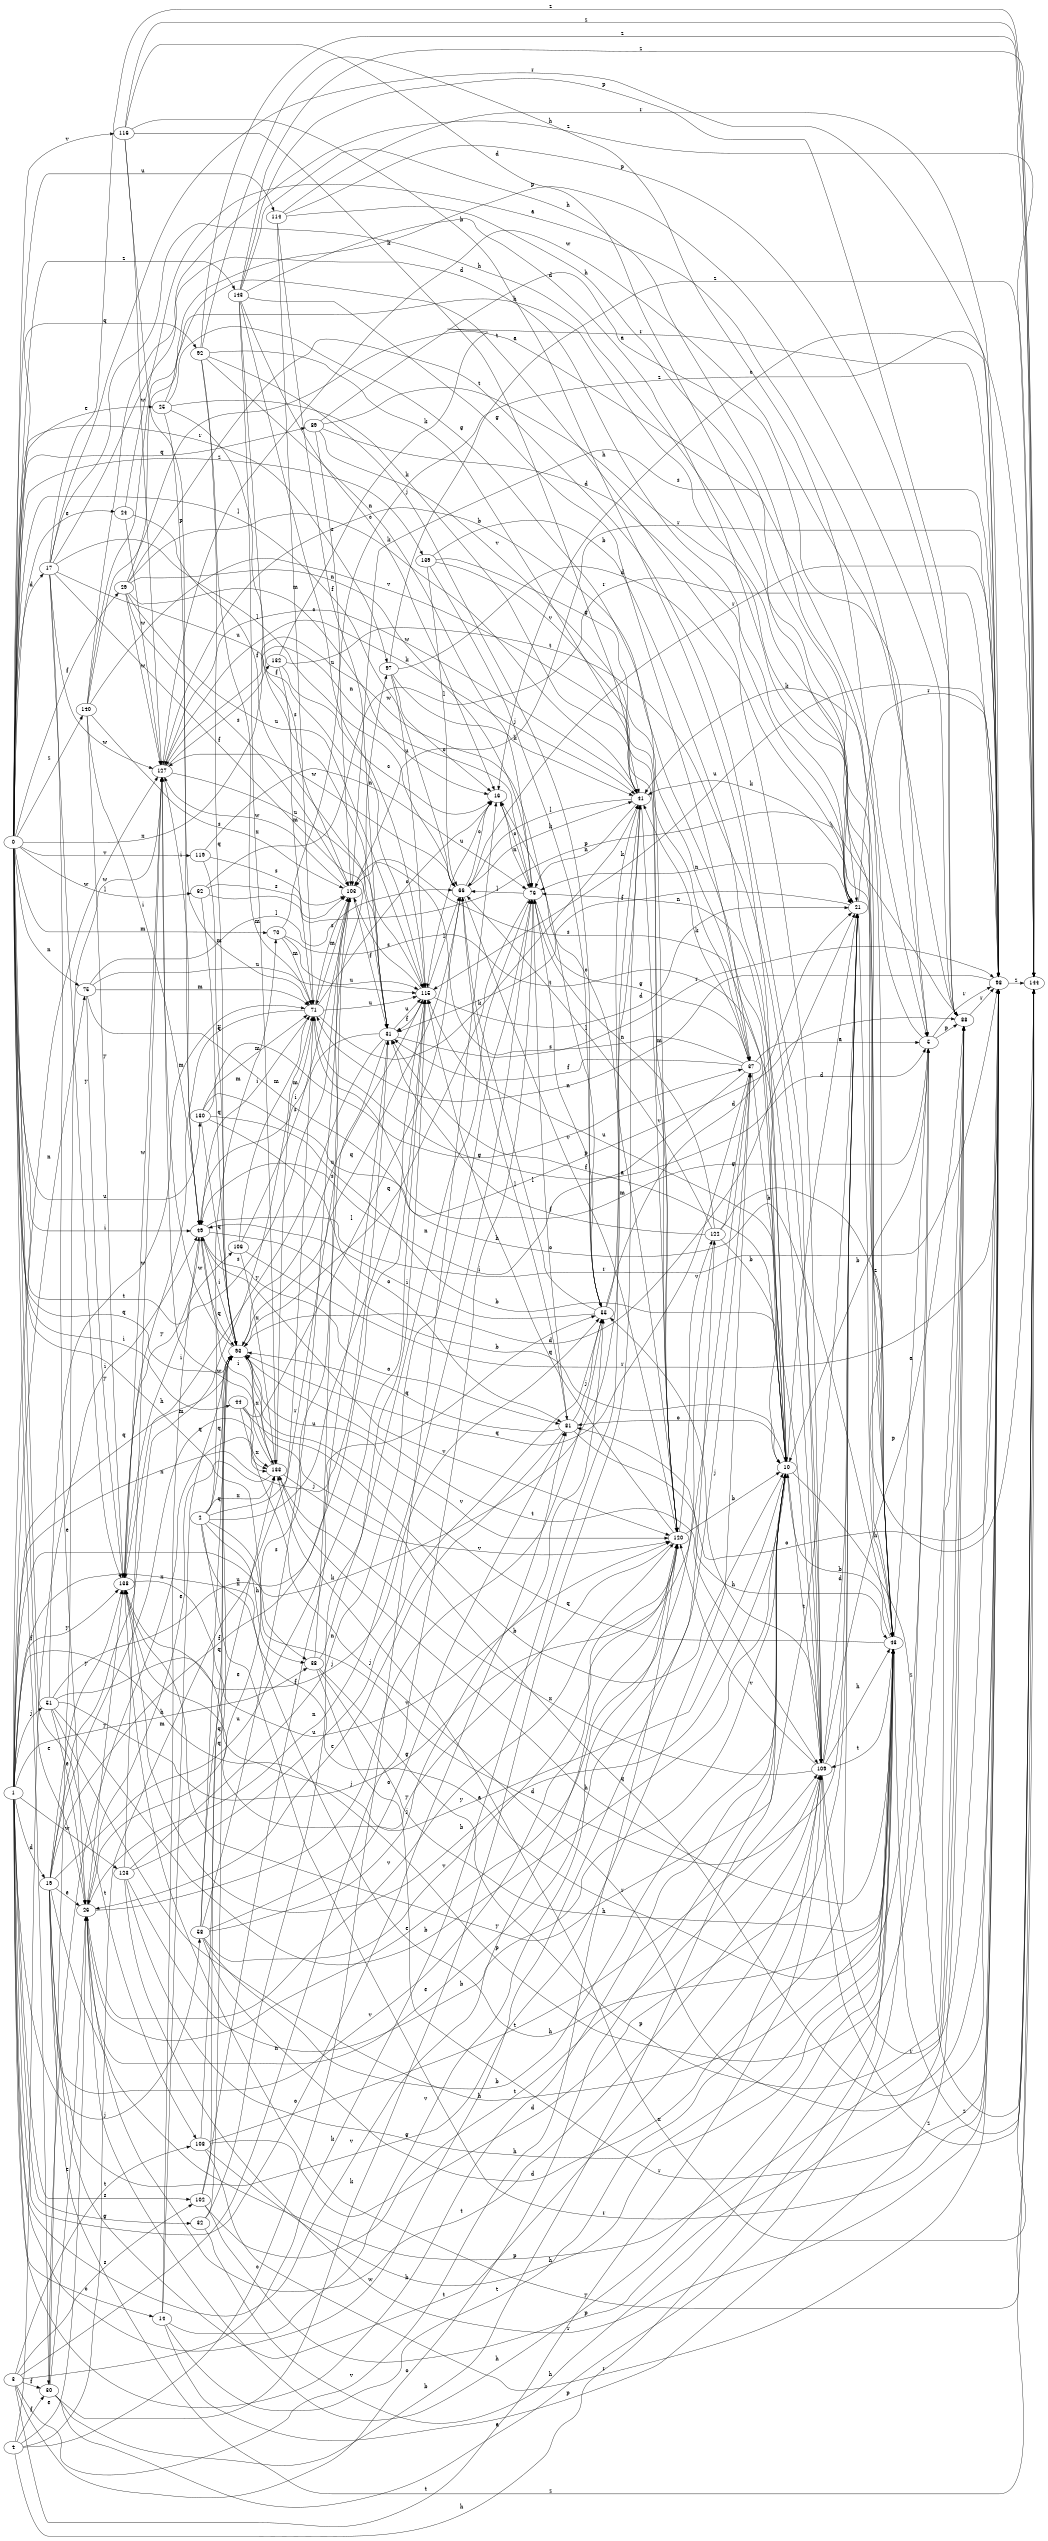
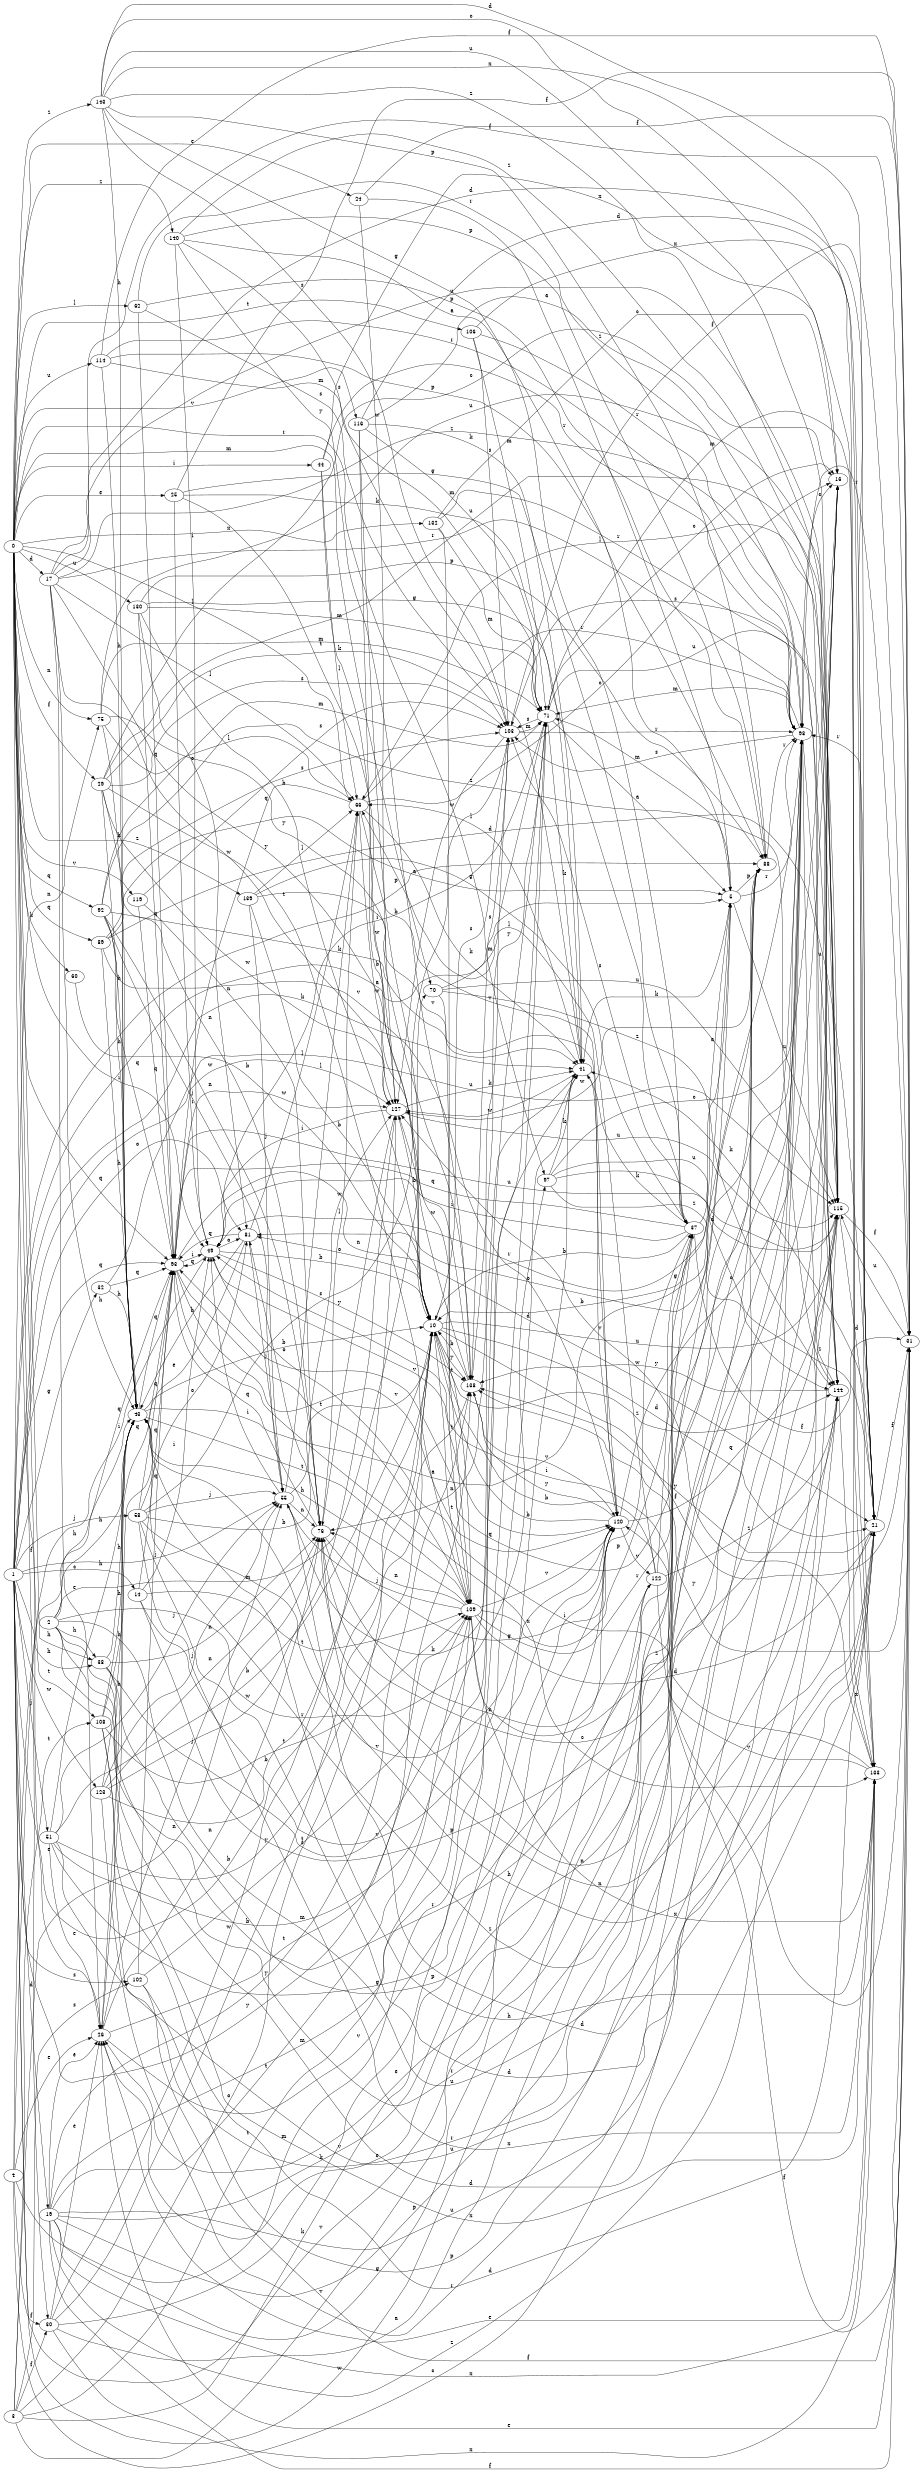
edge "25" -> "49": label "p" -> "i"
edge "140" -> "120": removed, label "v"
edge "16" -> "115": now "5" -> "115"
node "60": added
edge "26" -> "138": now "51" -> "138"
